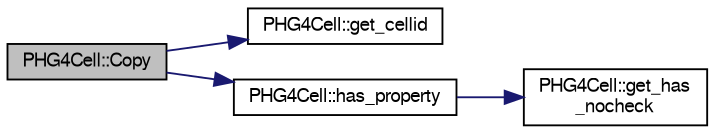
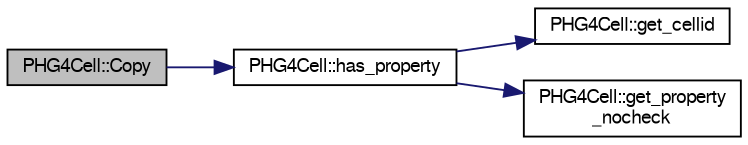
edge "PHG4Cell::Copy" -> "PHG4Cell::get_cellid": now "PHG4Cell::has_property" -> "PHG4Cell::get_cellid"
node "PHG4Cell::get_has _nocheck": label "PHG4Cell::get_has _nocheck" -> "PHG4Cell::get_property _nocheck"
